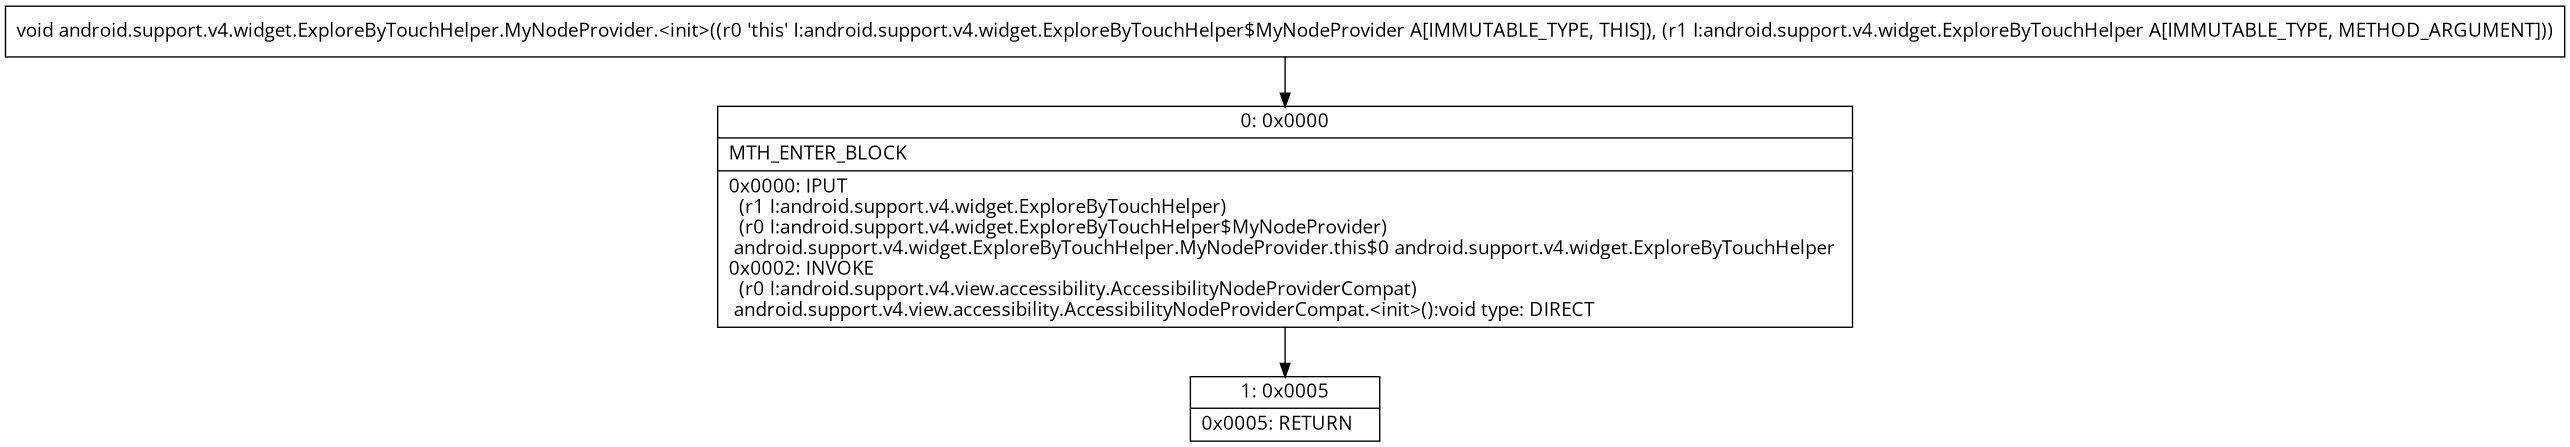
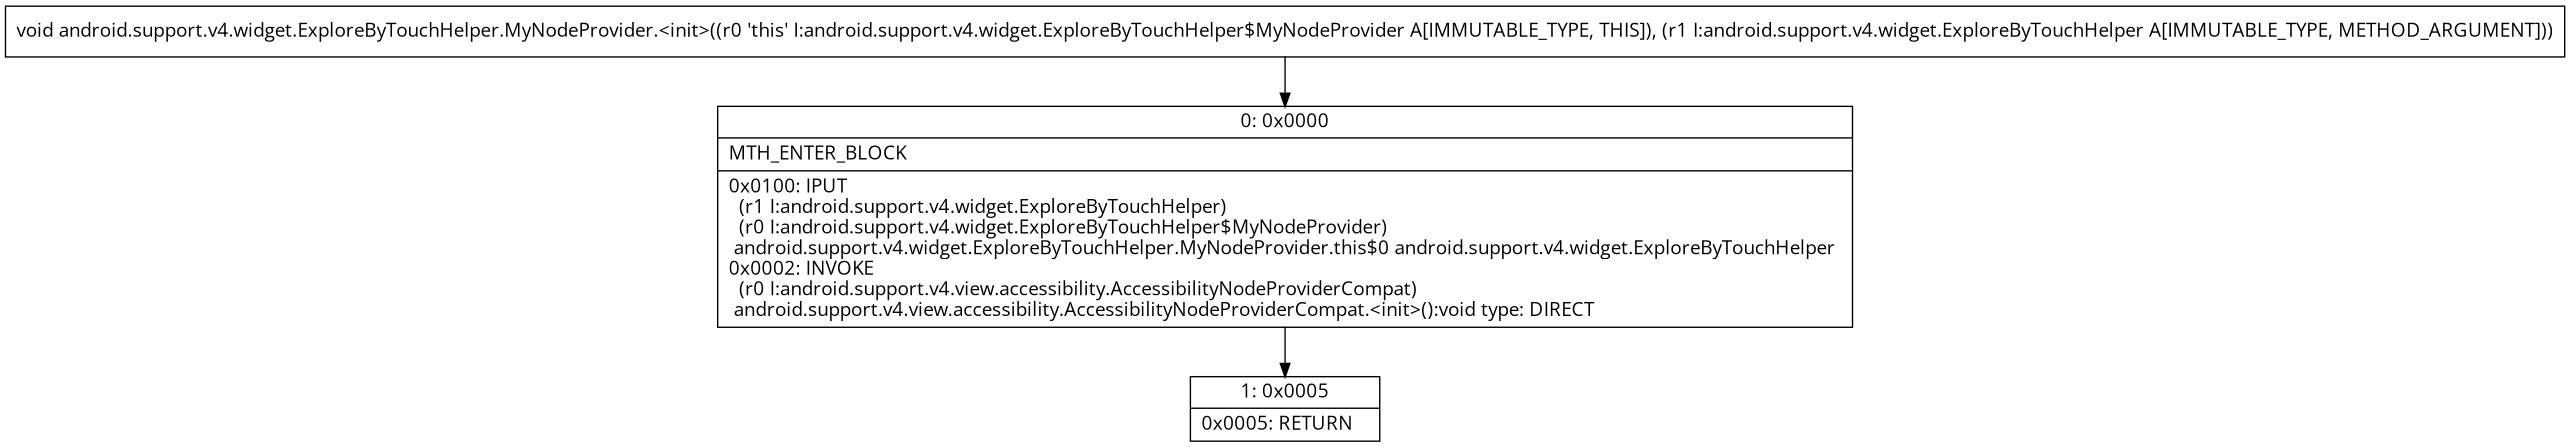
node "0: 0x0000": text "0x0000: IPUT" -> "0x0100: IPUT"
